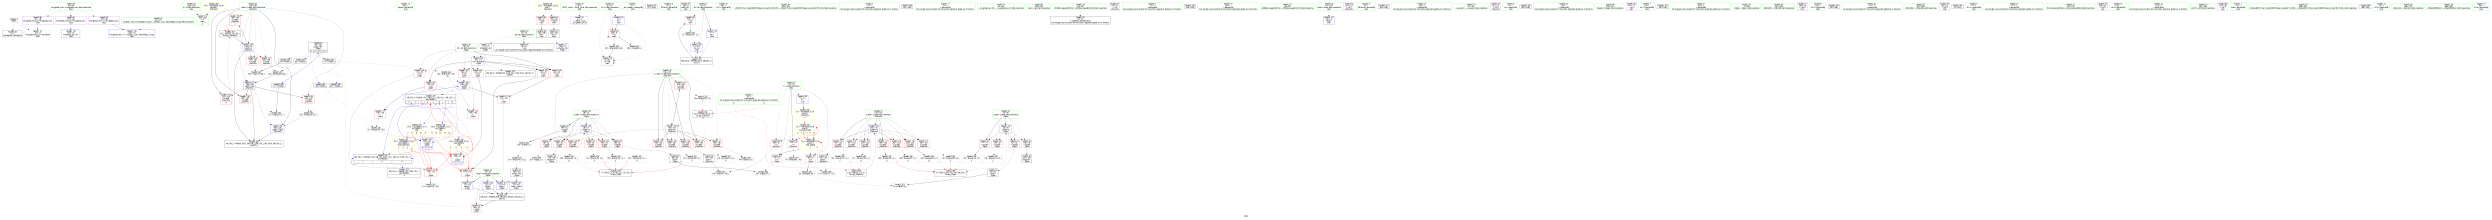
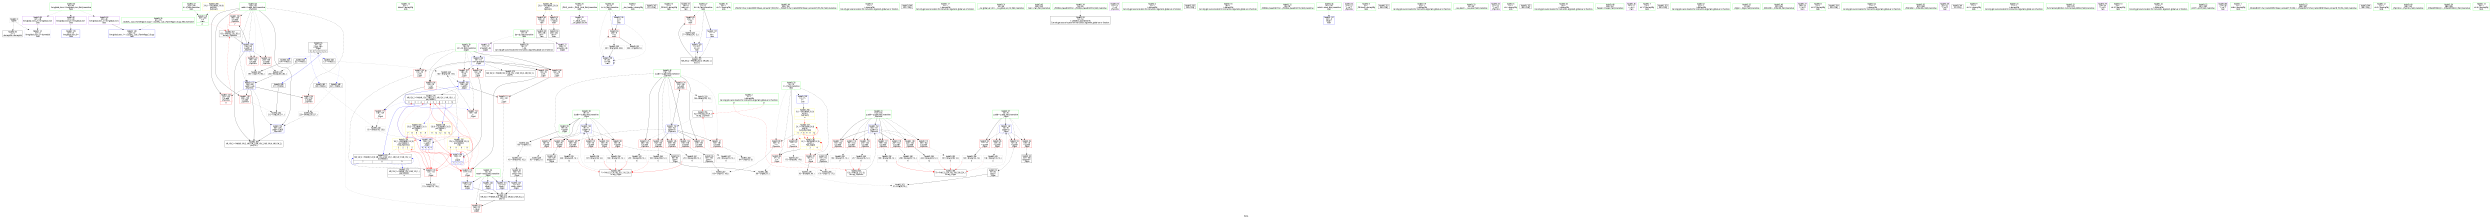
node "NodeID: 125": added
node "NodeID: 256": added
